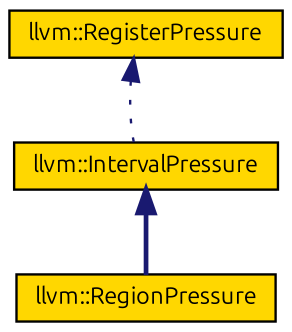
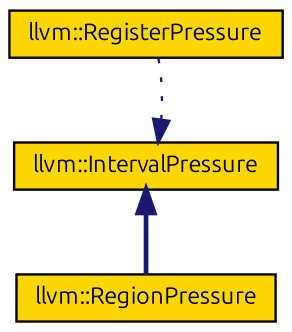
edge "llvm::IntervalPressure" -> "llvm::RegisterPressure": reversed
